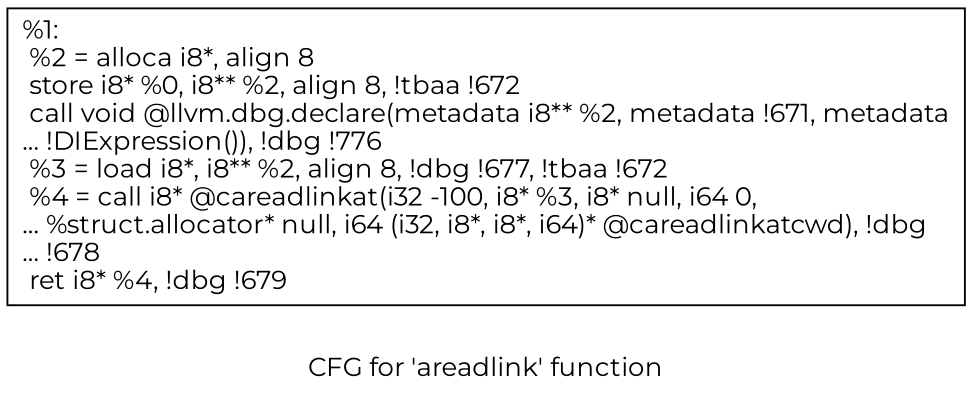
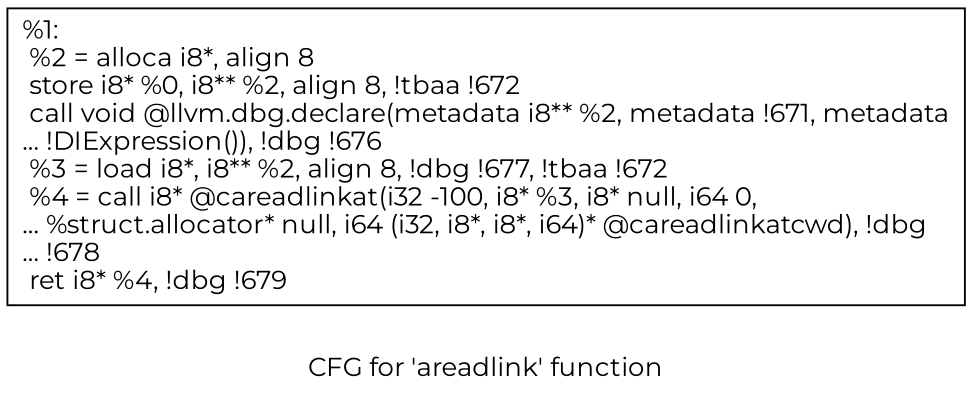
node "%1:": text "... !DIExpression()), !dbg !776" -> "... !DIExpression()), !dbg !676"
